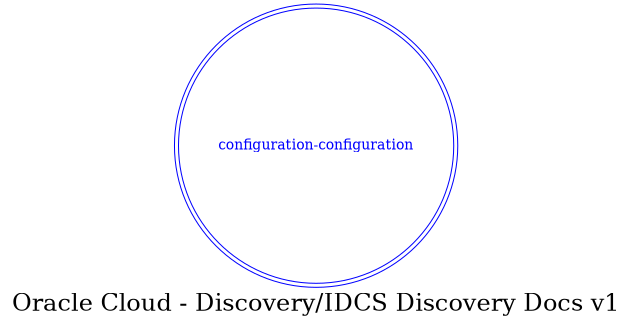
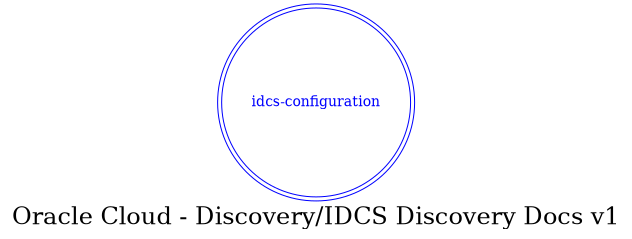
node "configuration-configuration": label "configuration-configuration" -> "idcs-configuration"
